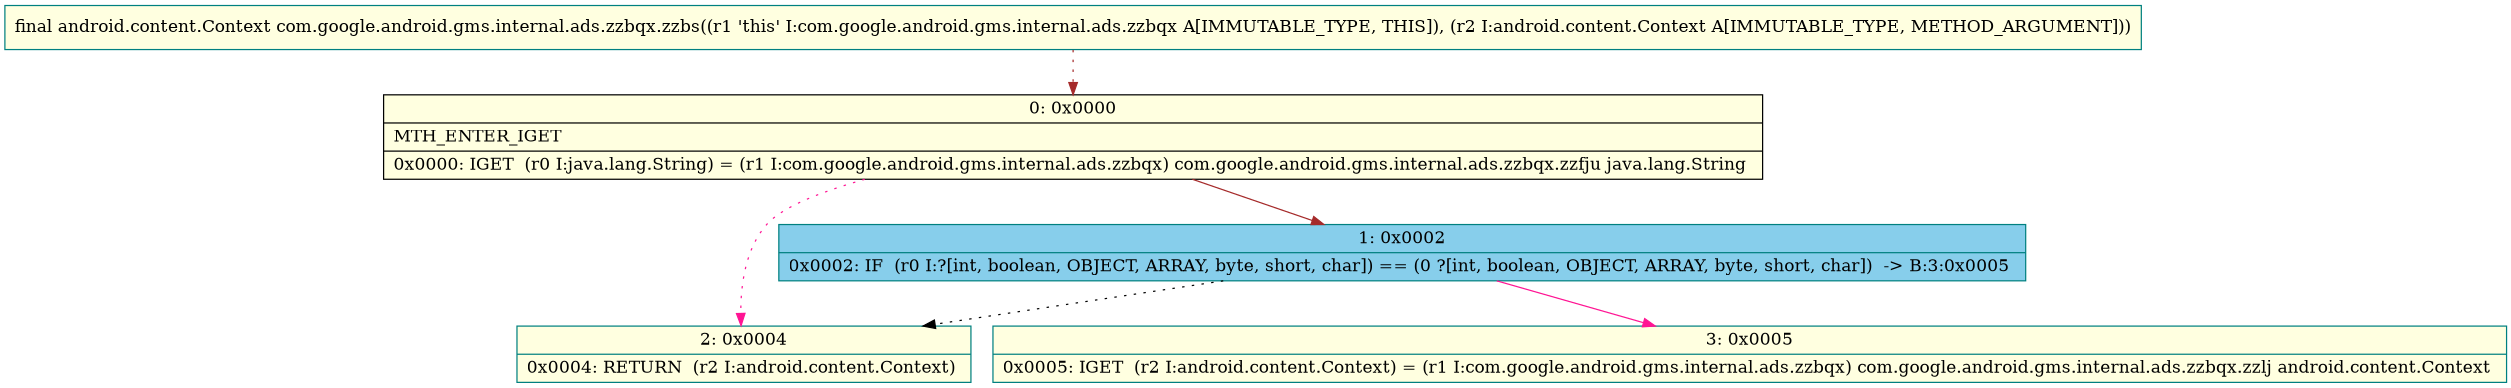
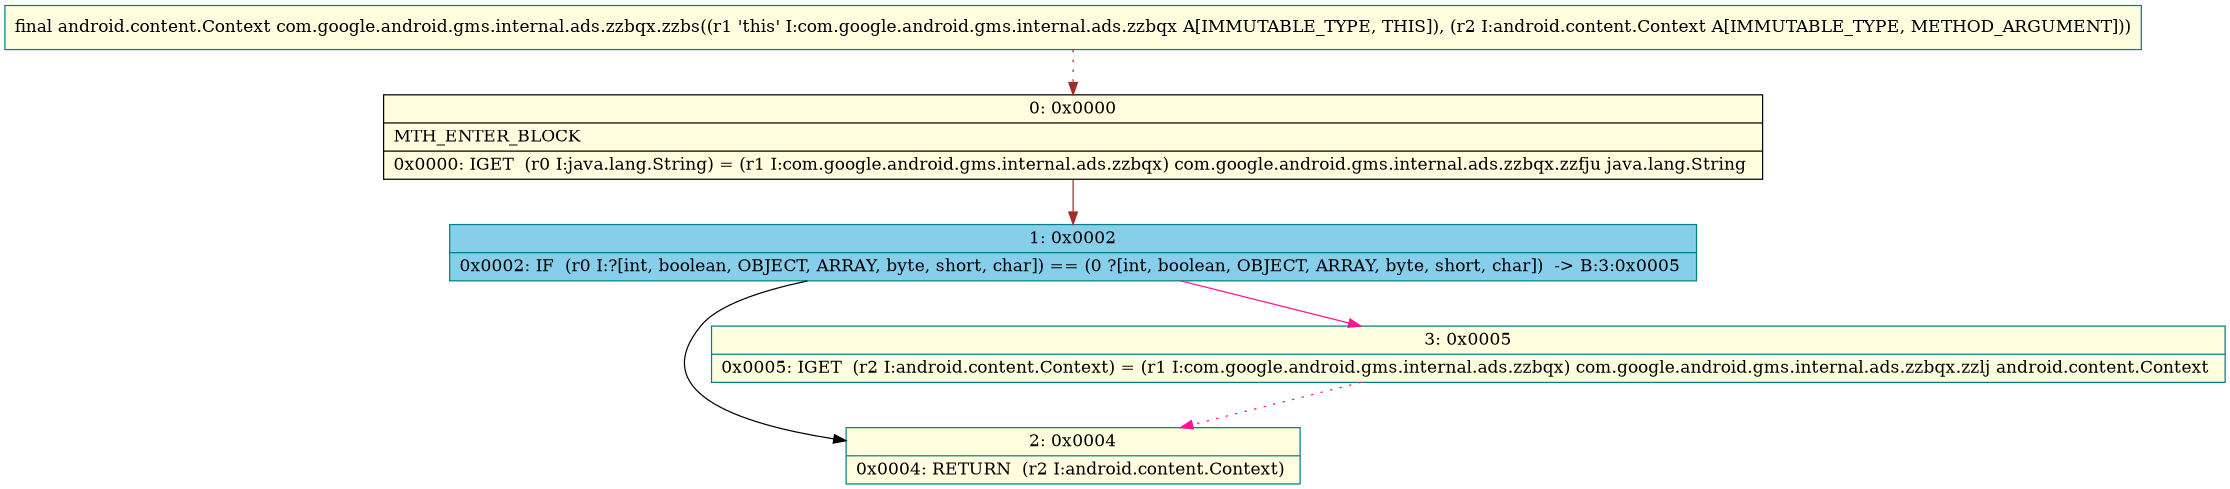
node "0: 0x0000": text "MTH_ENTER_IGET" -> "MTH_ENTER_BLOCK"
edge "0: 0x0000" -> "2: 0x0004": now "3: 0x0005" -> "2: 0x0004"
edge "1: 0x0002" -> "2: 0x0004": style dotted -> solid
